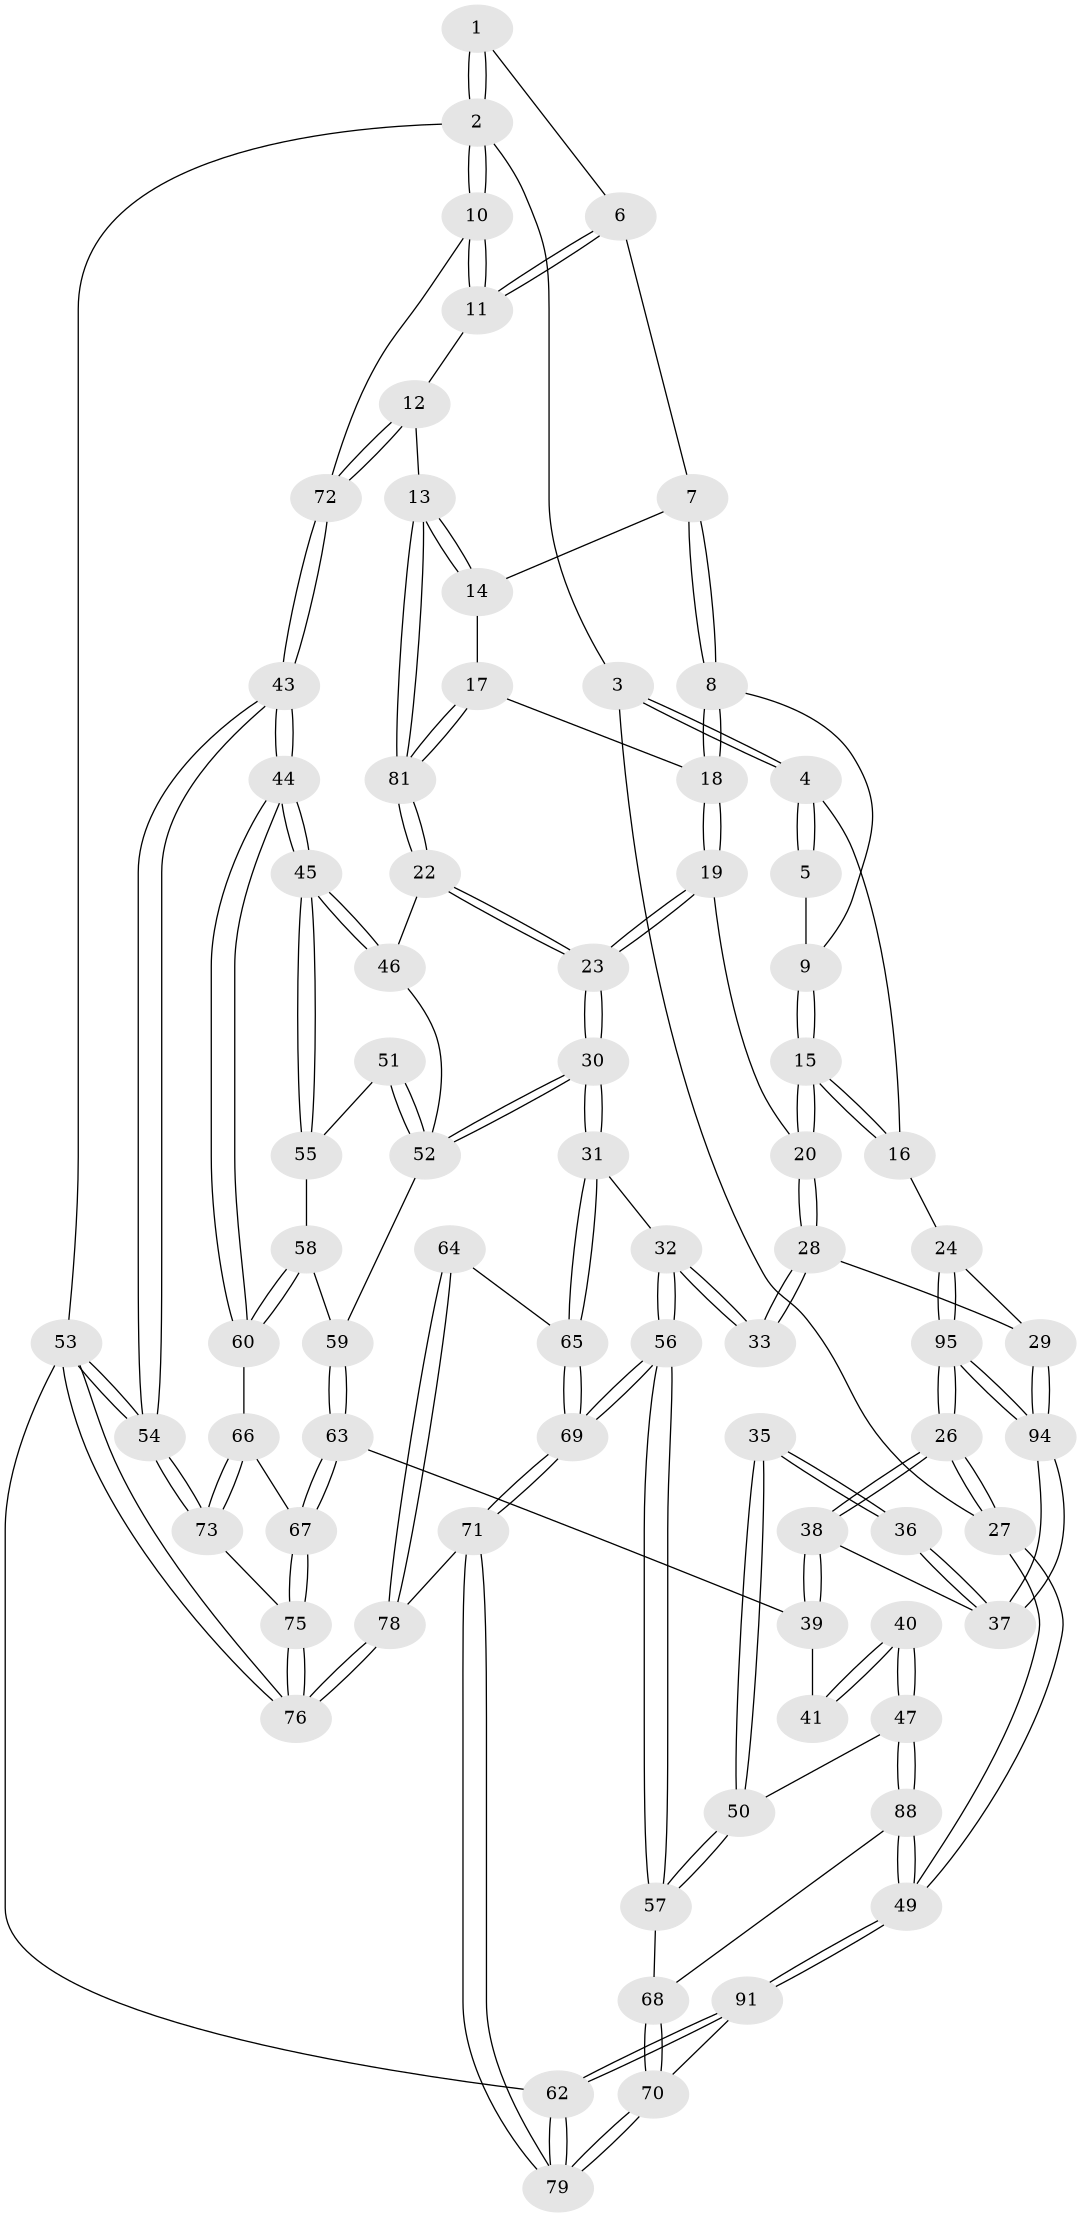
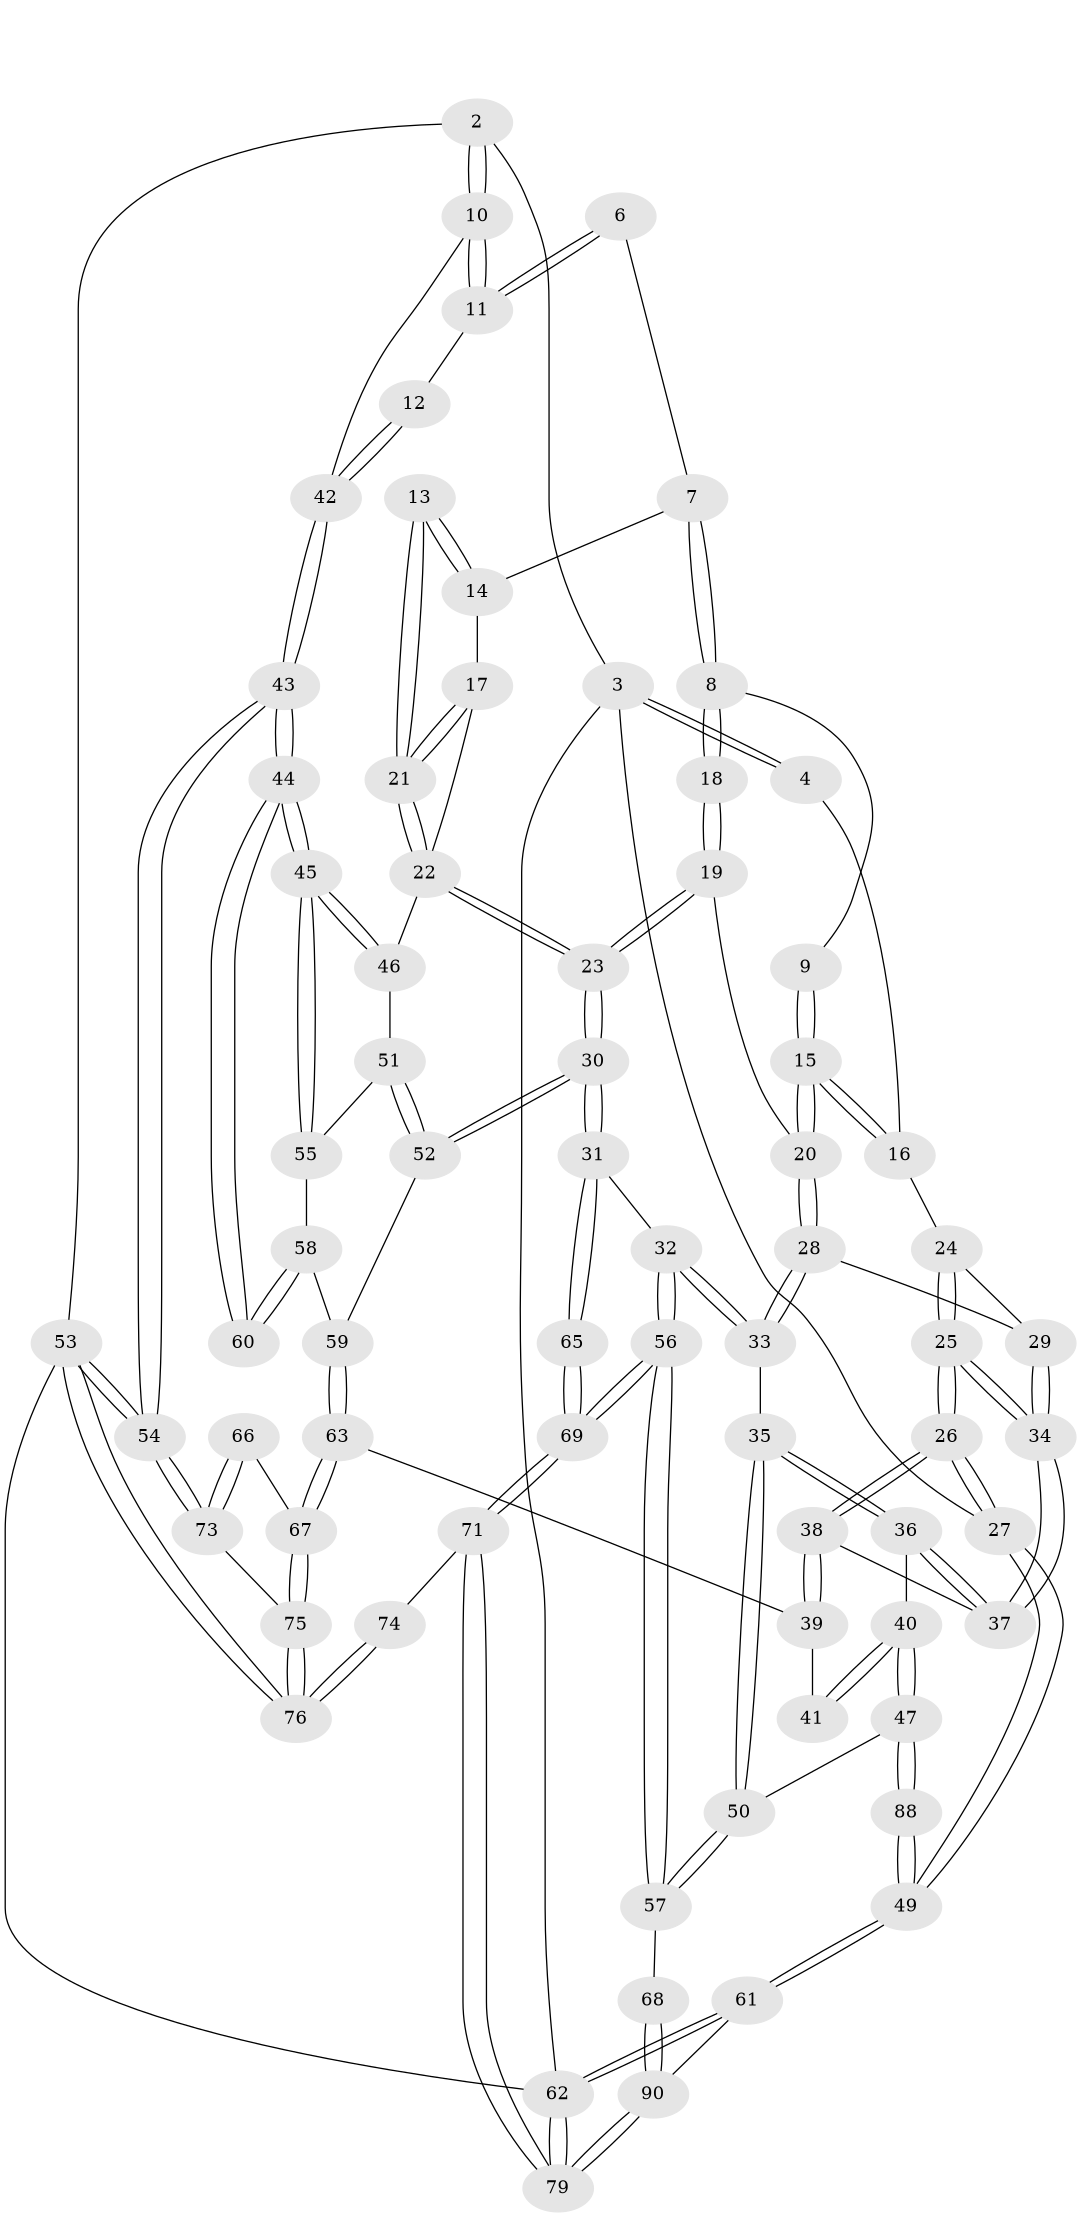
node "1": removed
edge "12" -- "13": removed
node "72": label "72" -> "42"
edge "17" -- "18": now "17" -- "22"
node "81": label "81" -> "21"
node "5": removed
edge "46" -- "52": now "46" -- "51"
node "64": removed
node "95": label "95" -> "25"
edge "3" -- "62": added
edge "60" -- "66": removed
edge "33" -- "35": added
node "94": label "94" -> "34"
edge "36" -- "40": added
node "78": label "78" -> "74"
edge "88" -- "68": removed
node "91": label "91" -> "61"
node "70": label "70" -> "90"
